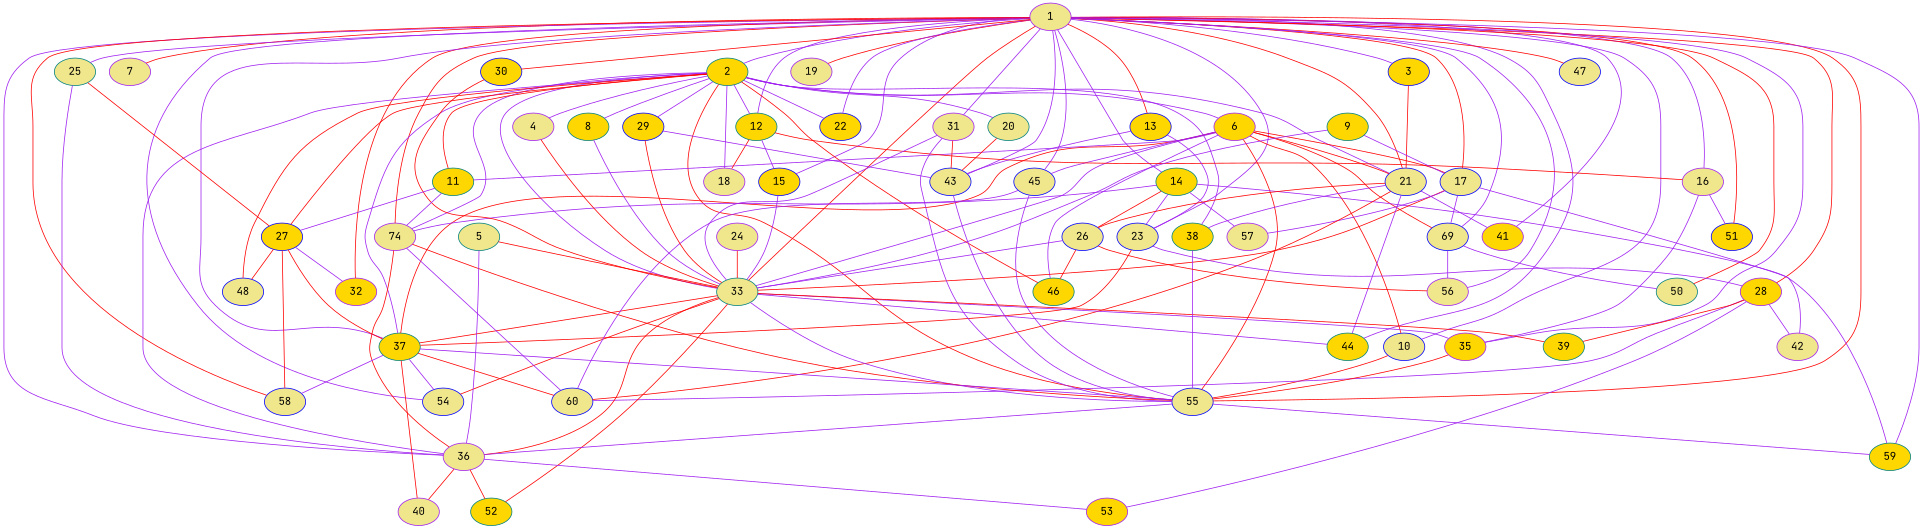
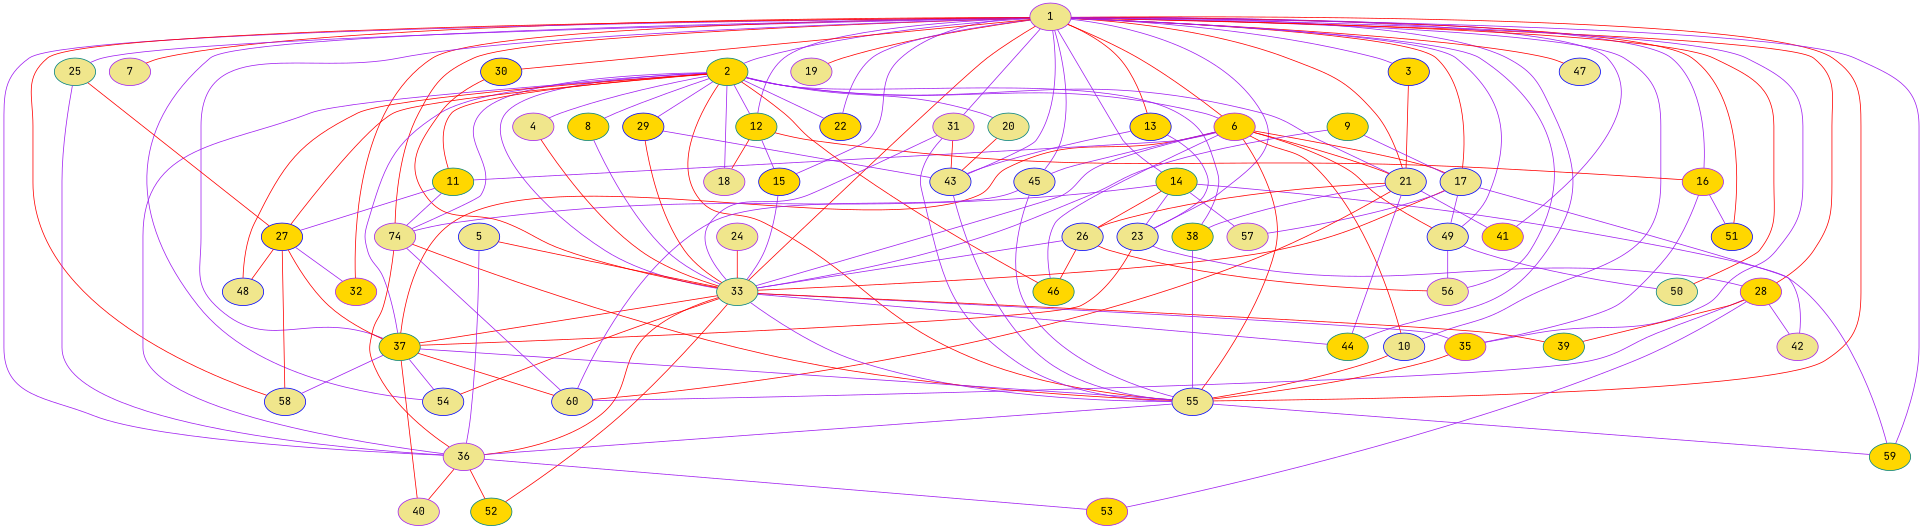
edge "1" -- "6": added
node "16": fillcolor khaki -> gold
node "5": color teal -> blue
node "69": label "69" -> "49"
